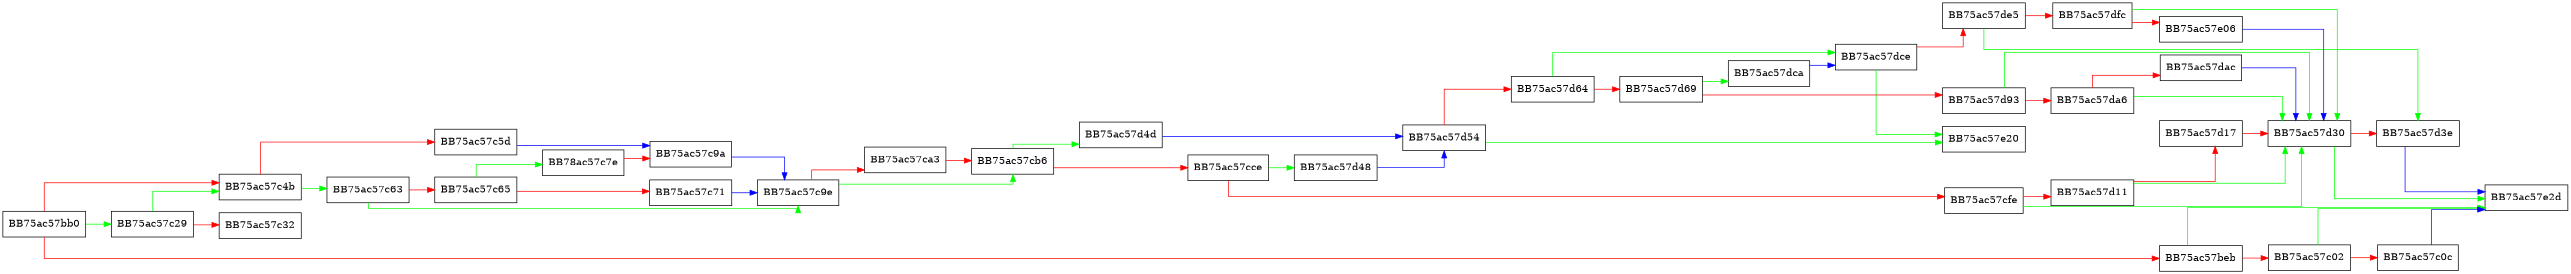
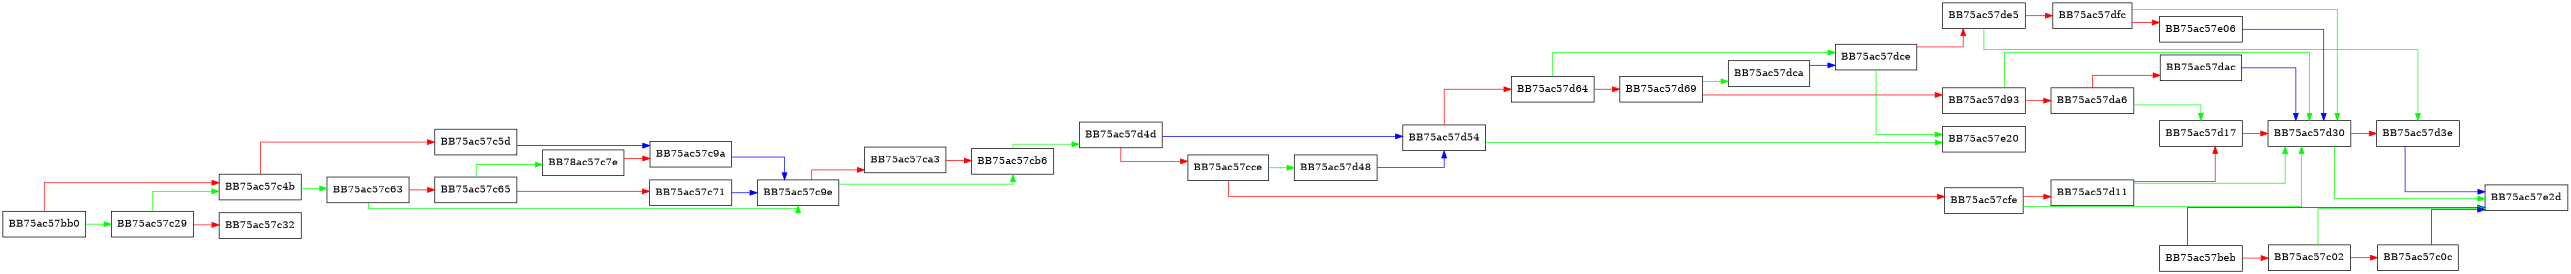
edge "BB75ac57da6" -> "BB75ac57d30": now "BB75ac57da6" -> "BB75ac57d17"
edge "BB75ac57cb6" -> "BB75ac57cce": now "BB75ac57d4d" -> "BB75ac57cce"
edge "BB75ac57beb" -> "BB75ac57e2d": color green -> blue
edge "BB75ac57bb0" -> "BB75ac57beb": removed
